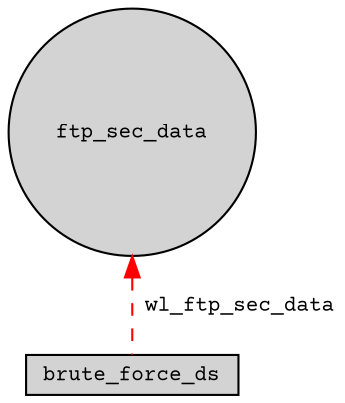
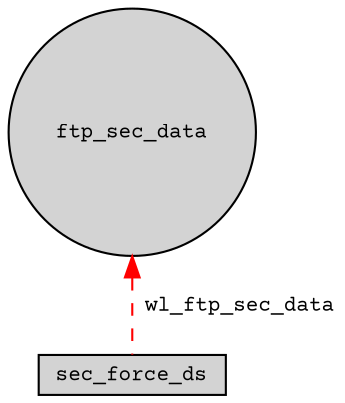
node "brute_force_ds": label "brute_force_ds" -> "sec_force_ds"
